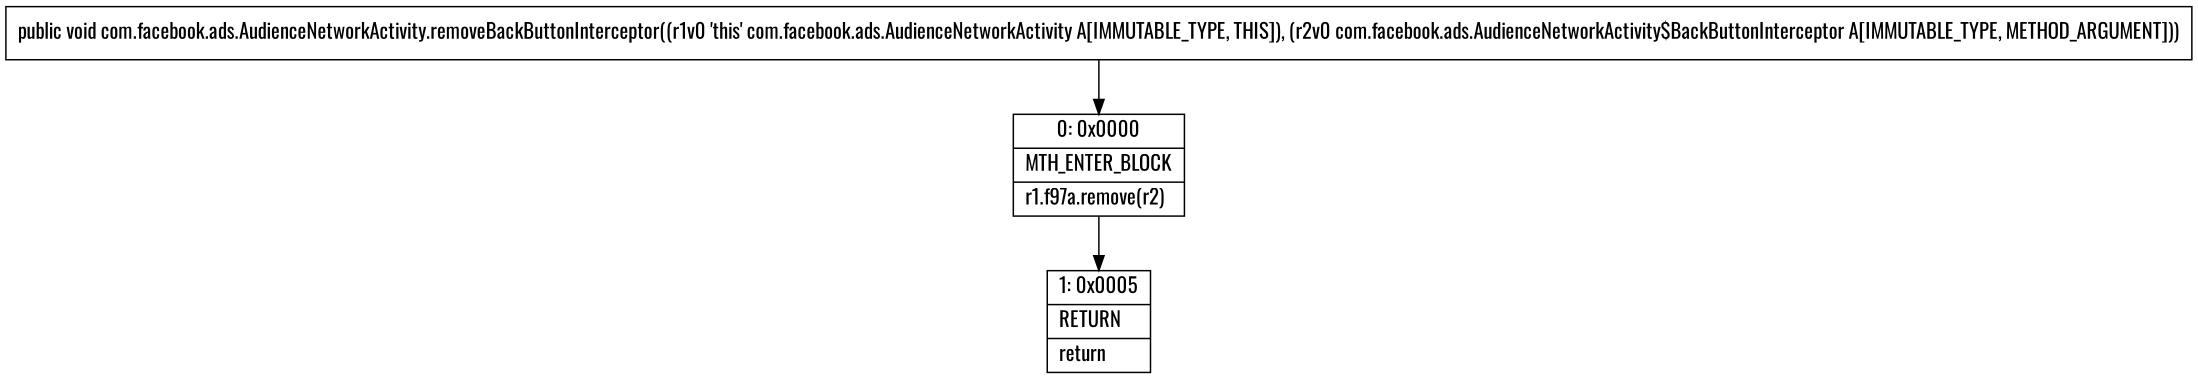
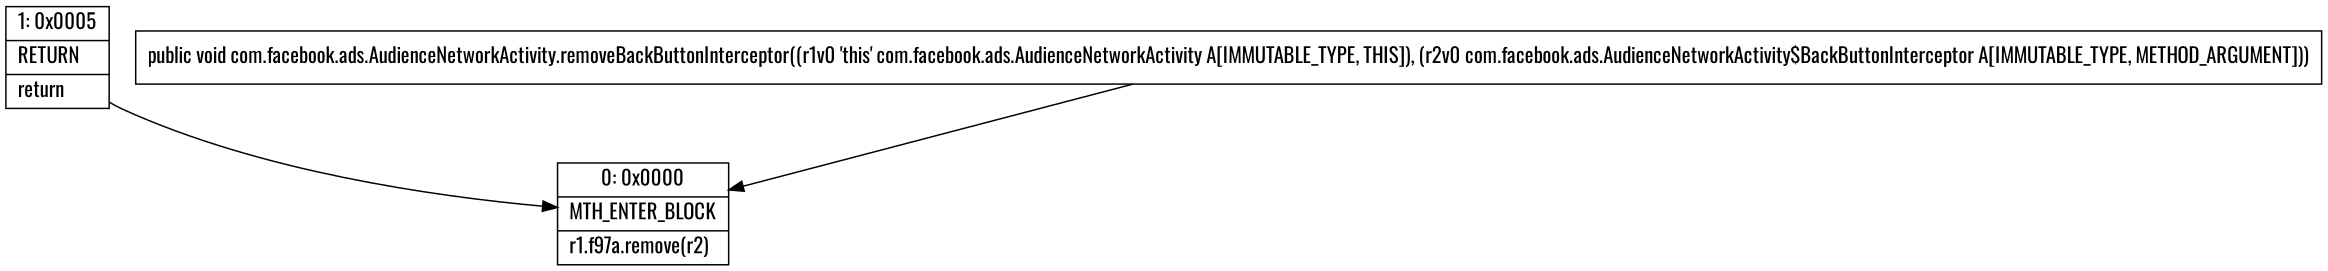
edge "0: 0x0000" -> "1: 0x0005": reversed
